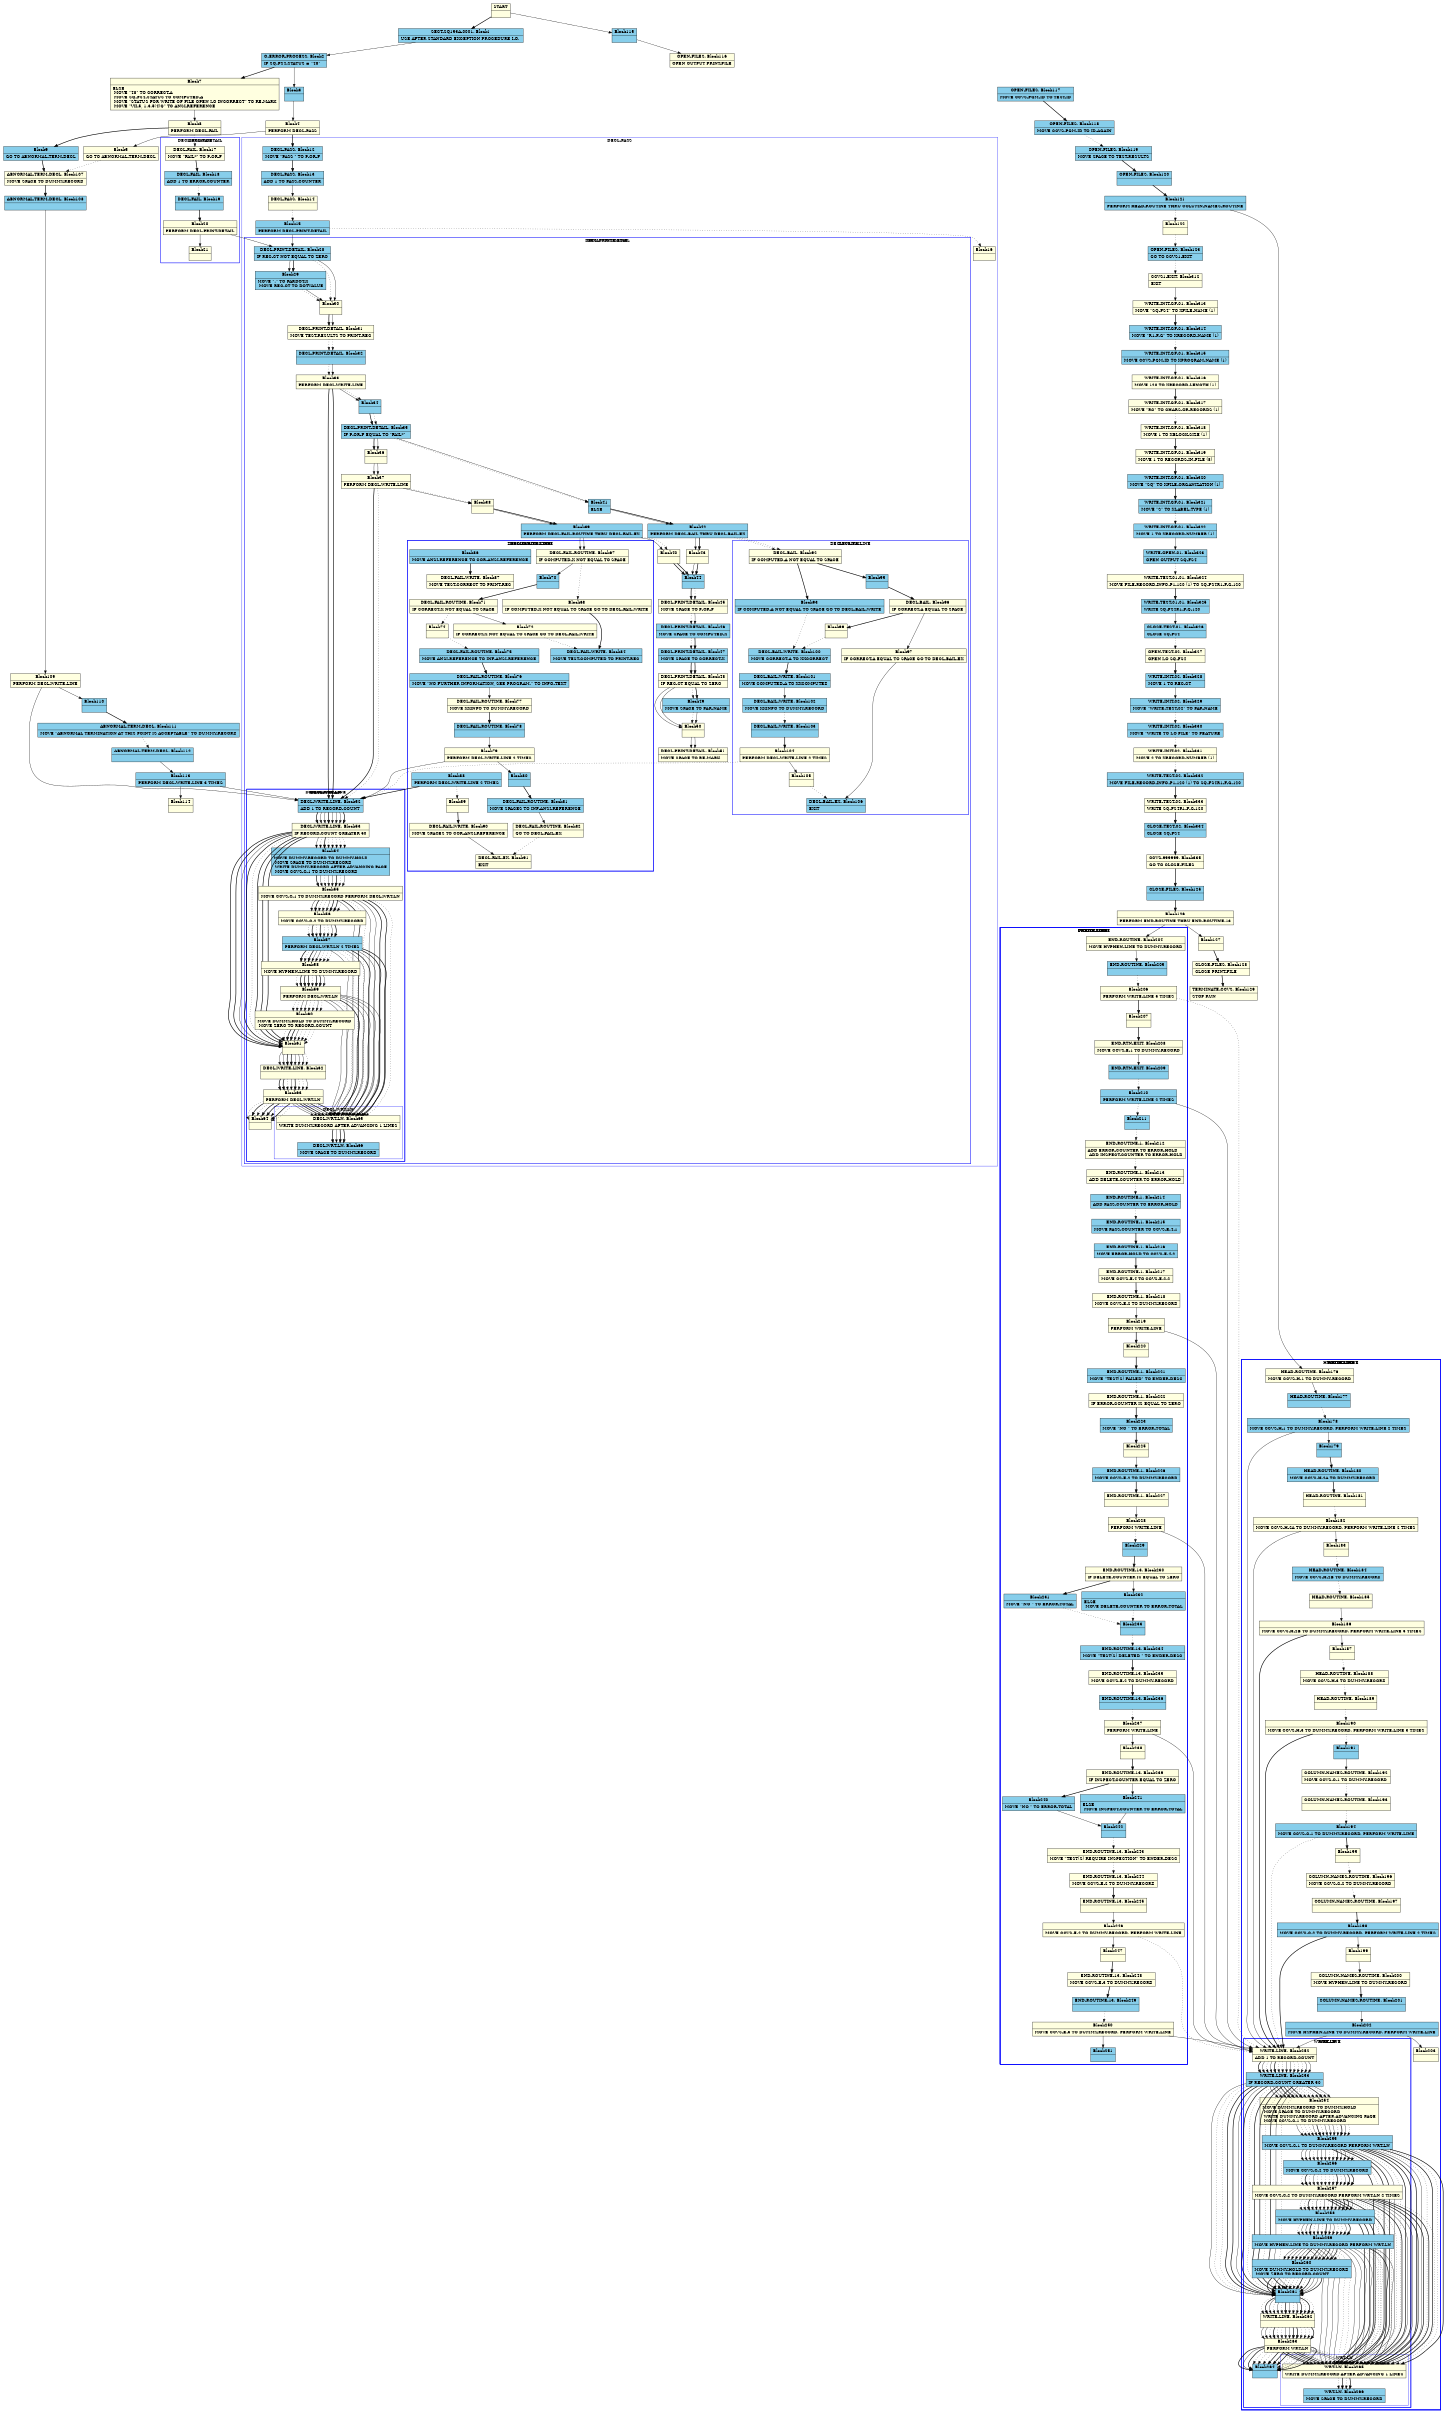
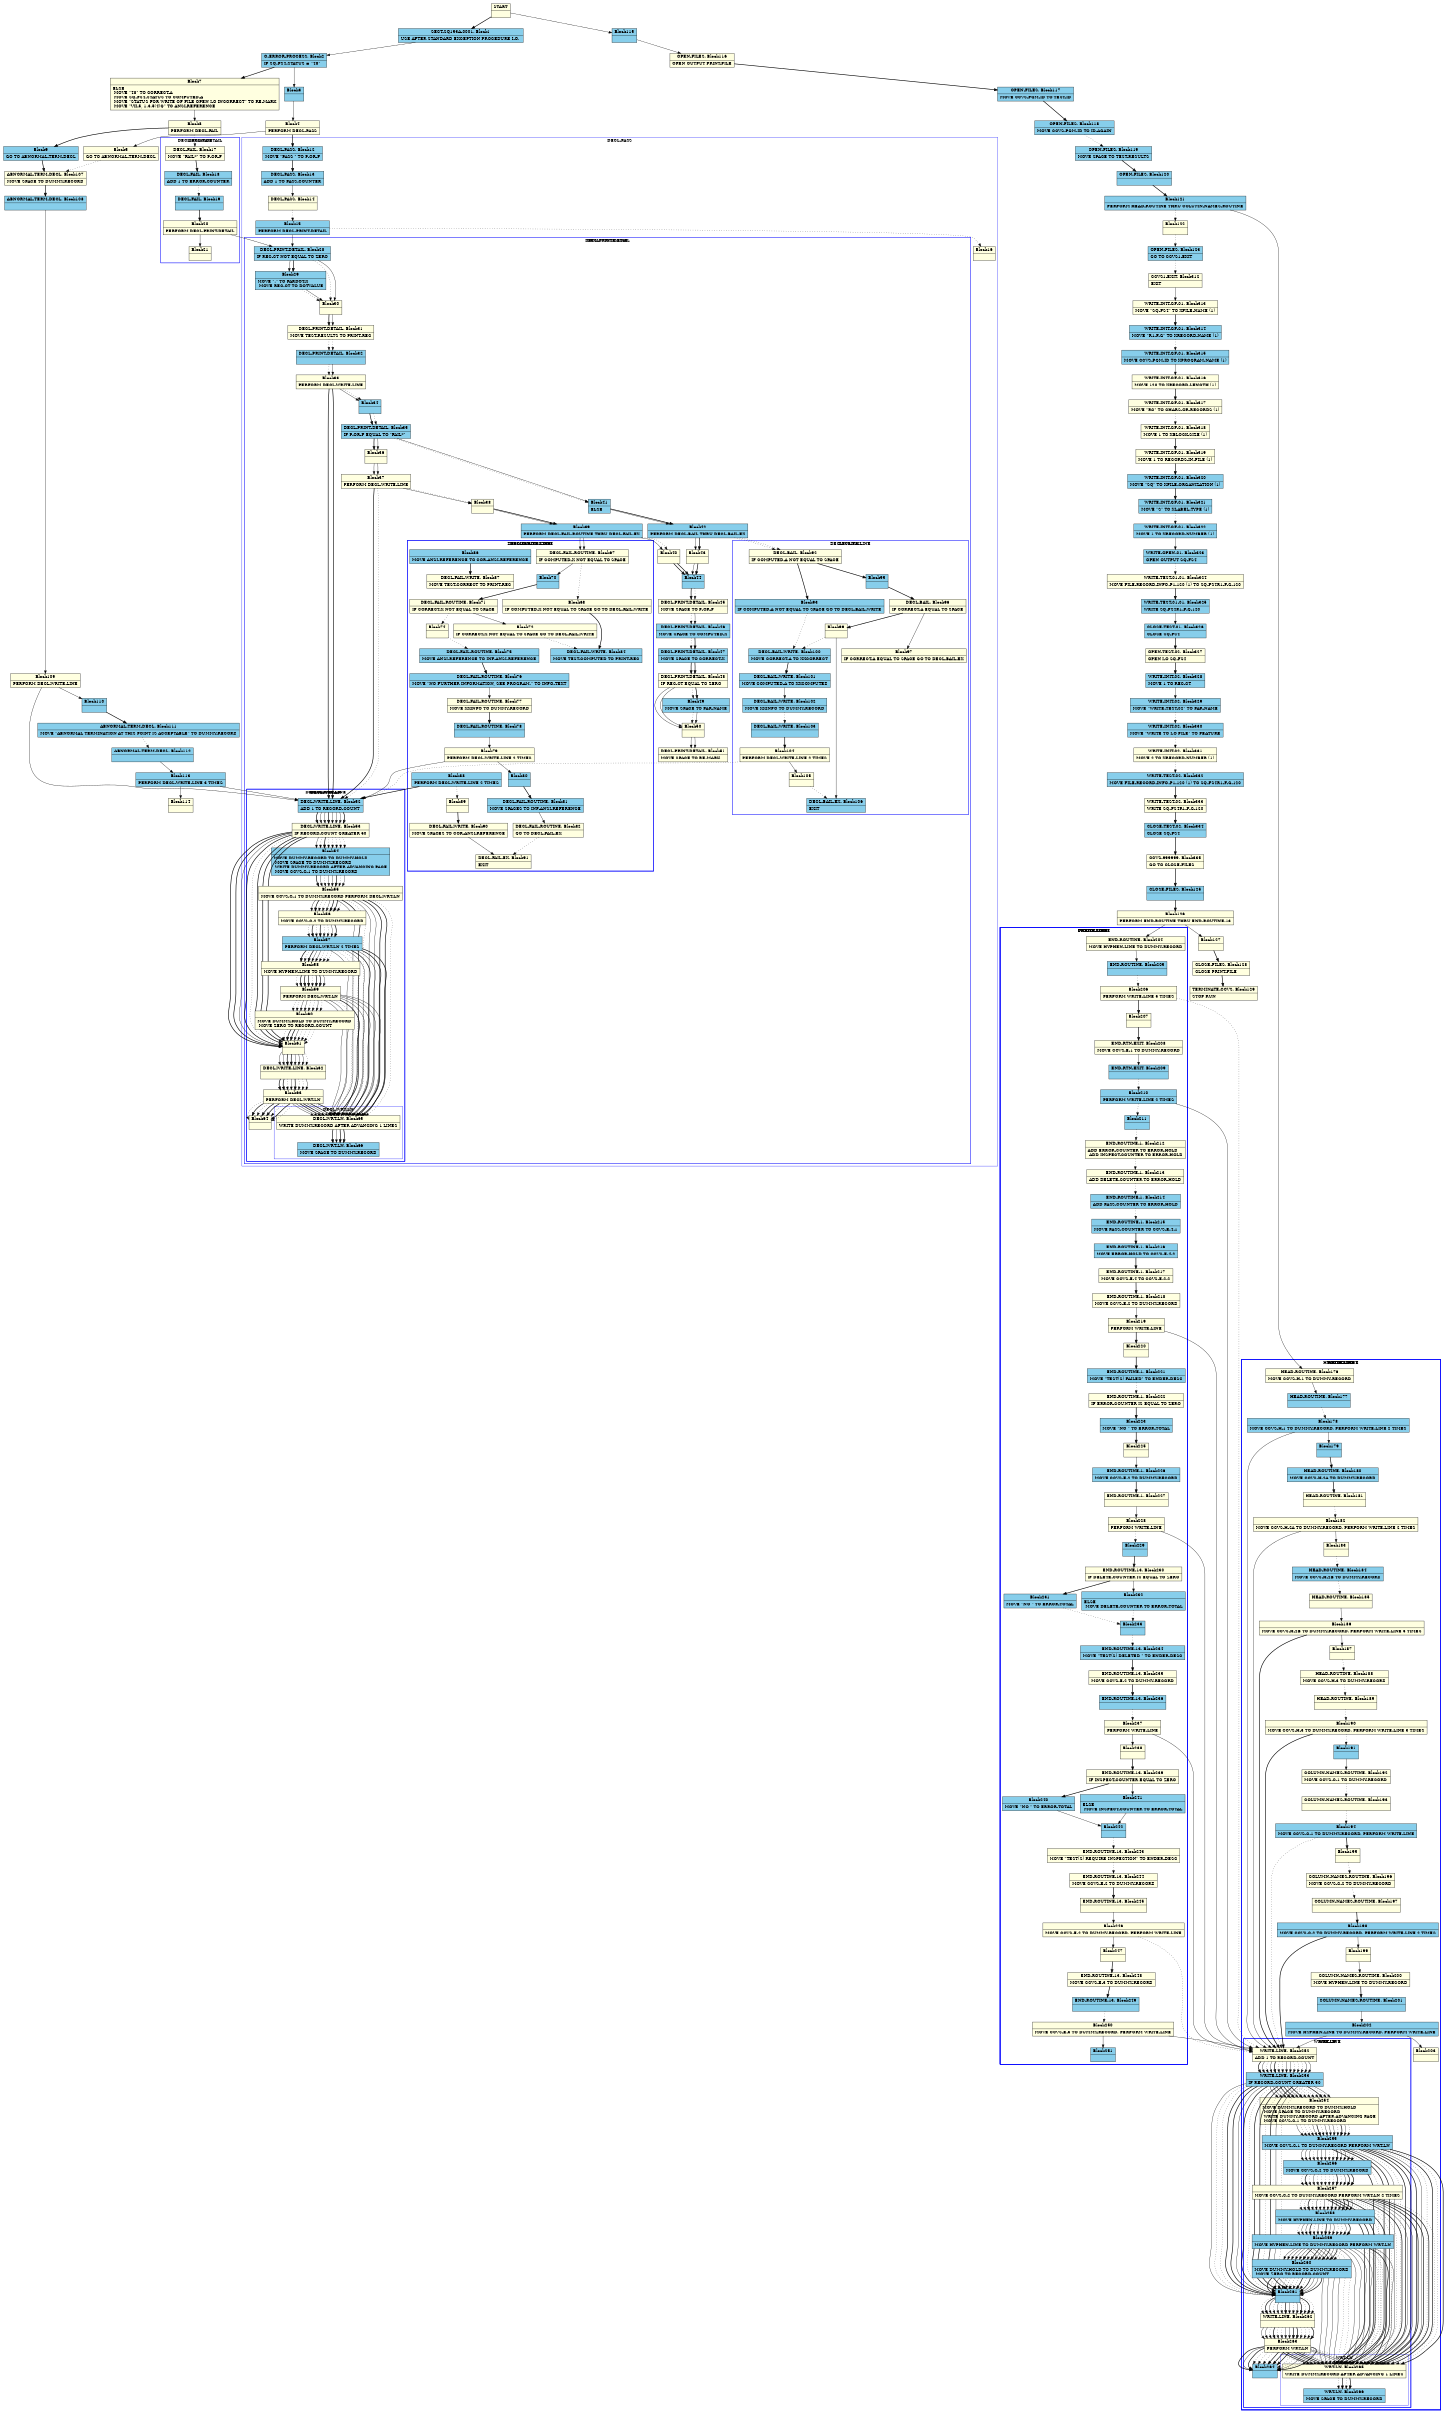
edge "OPEN-FILES. Block116" -> "OPEN-FILES. Block117": added
node "WRITE-INIT-GF-01. Block319": text "MOVE 1 TO RECORDS-IN-FILE (8)" -> "MOVE 1 TO RECORDS-IN-FILE (1)"
edge "CLOSE-TEST-01. Block326" -> "OPEN-TEST-02. Block327": style dotted -> bold
edge "Block97" -> "DECL-BAIL-EX. Block106": now "Block99" -> "DECL-BAIL-EX. Block106"
